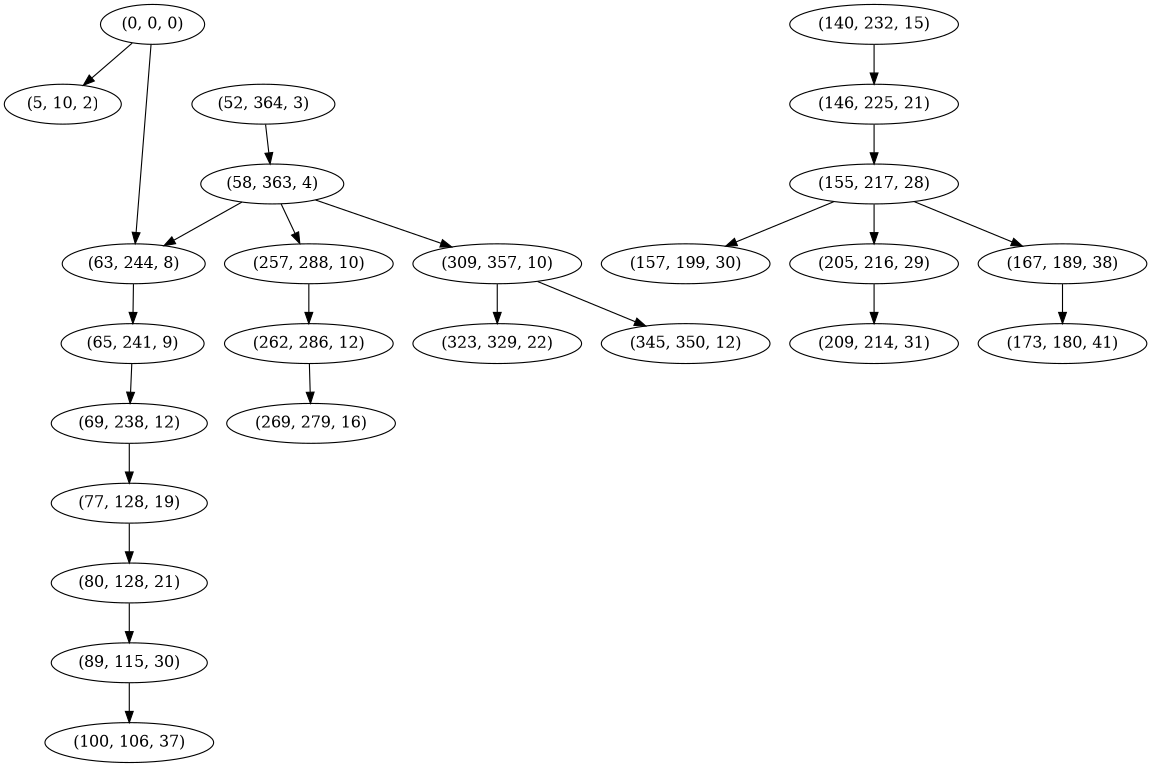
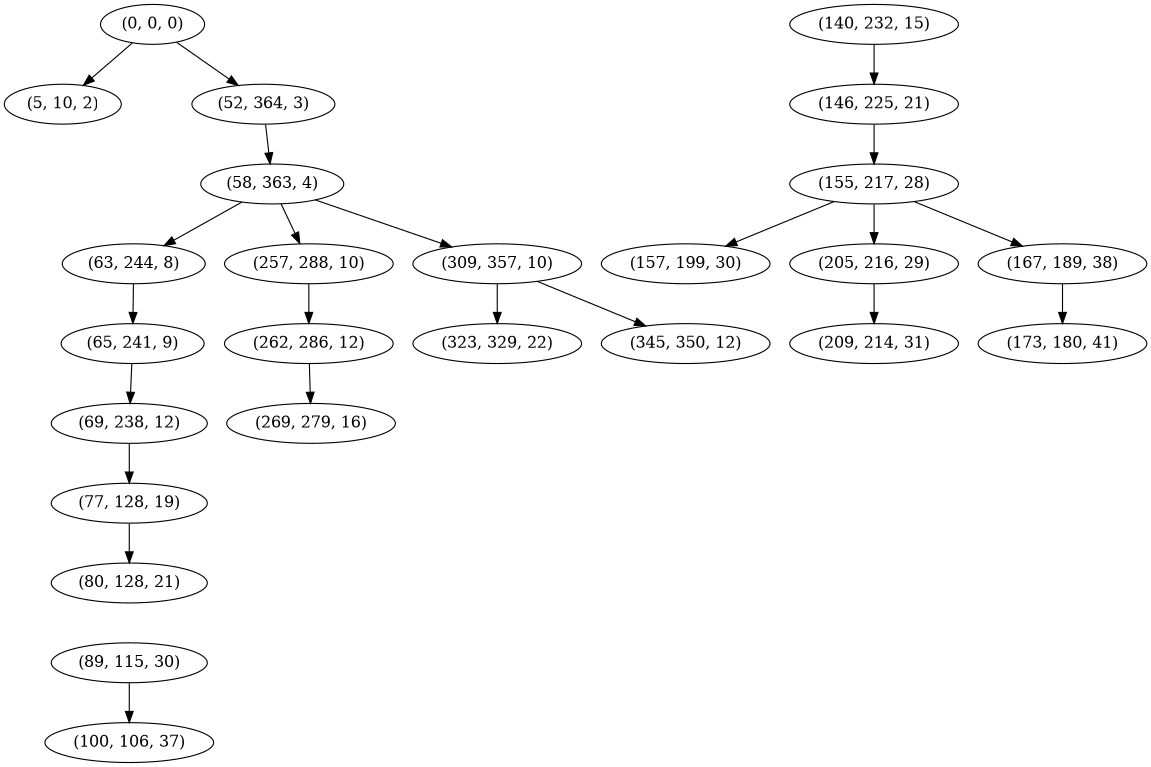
edge "(0, 0, 0)" -> "(63, 244, 8)": now "(0, 0, 0)" -> "(52, 364, 3)"
edge "(80, 128, 21)" -> "(89, 115, 30)": removed
